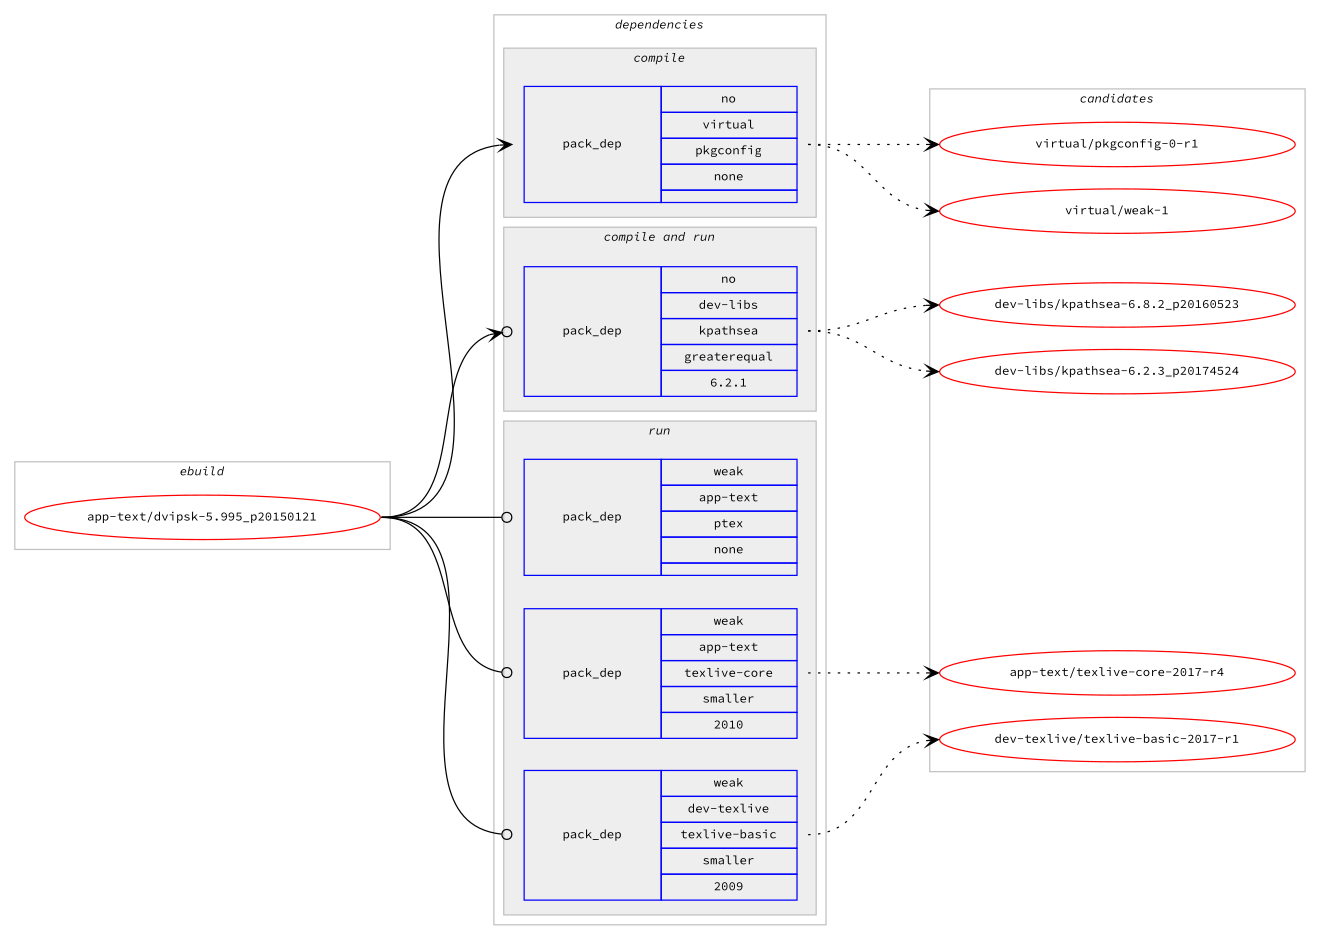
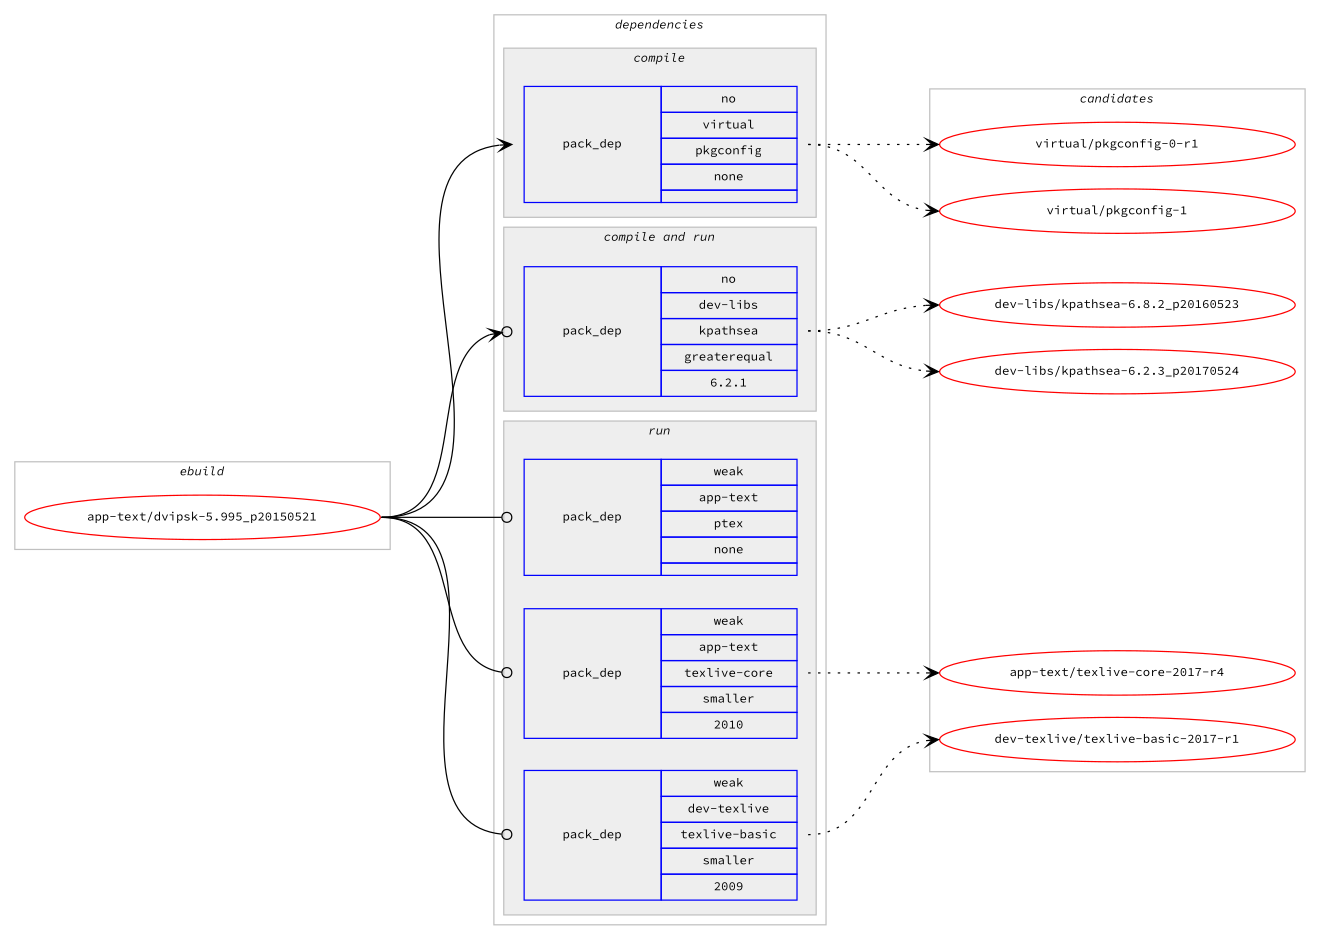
node "virtual/weak-1": label "virtual/weak-1" -> "virtual/pkgconfig-1"
node "dev-libs/kpathsea-6.2.3_p20174524": label "dev-libs/kpathsea-6.2.3_p20174524" -> "dev-libs/kpathsea-6.2.3_p20170524"
node "app-text/dvipsk-5.995_p20150121": label "app-text/dvipsk-5.995_p20150121" -> "app-text/dvipsk-5.995_p20150521"
